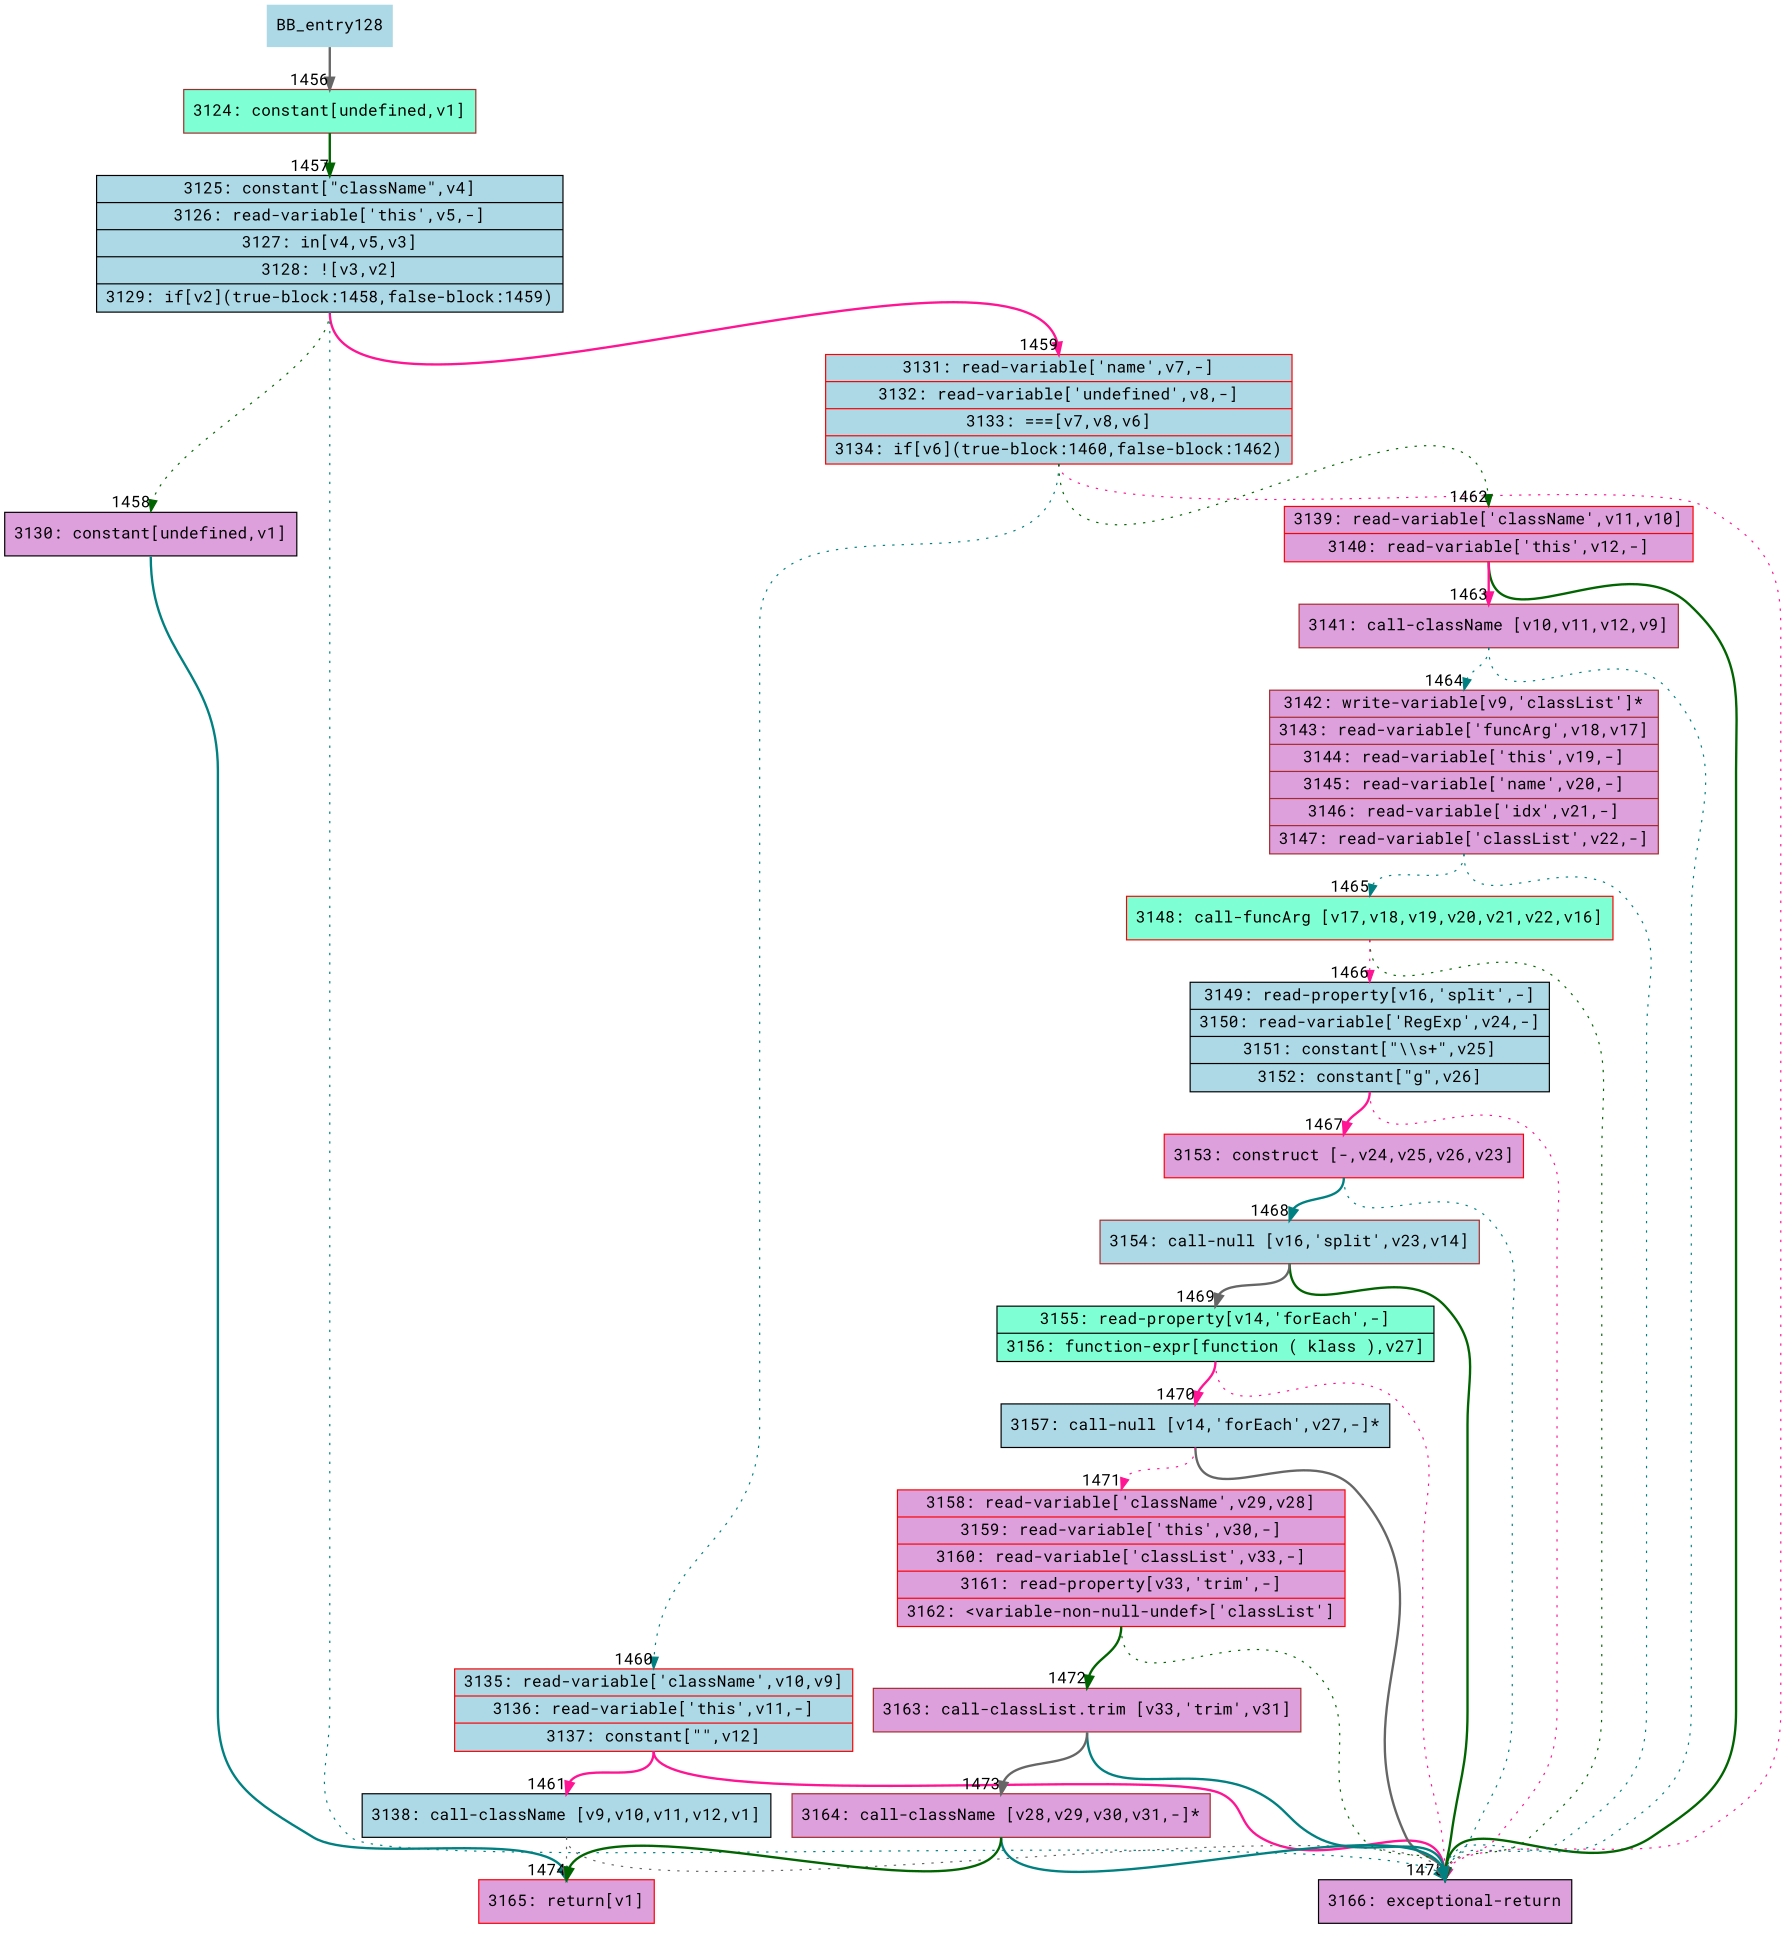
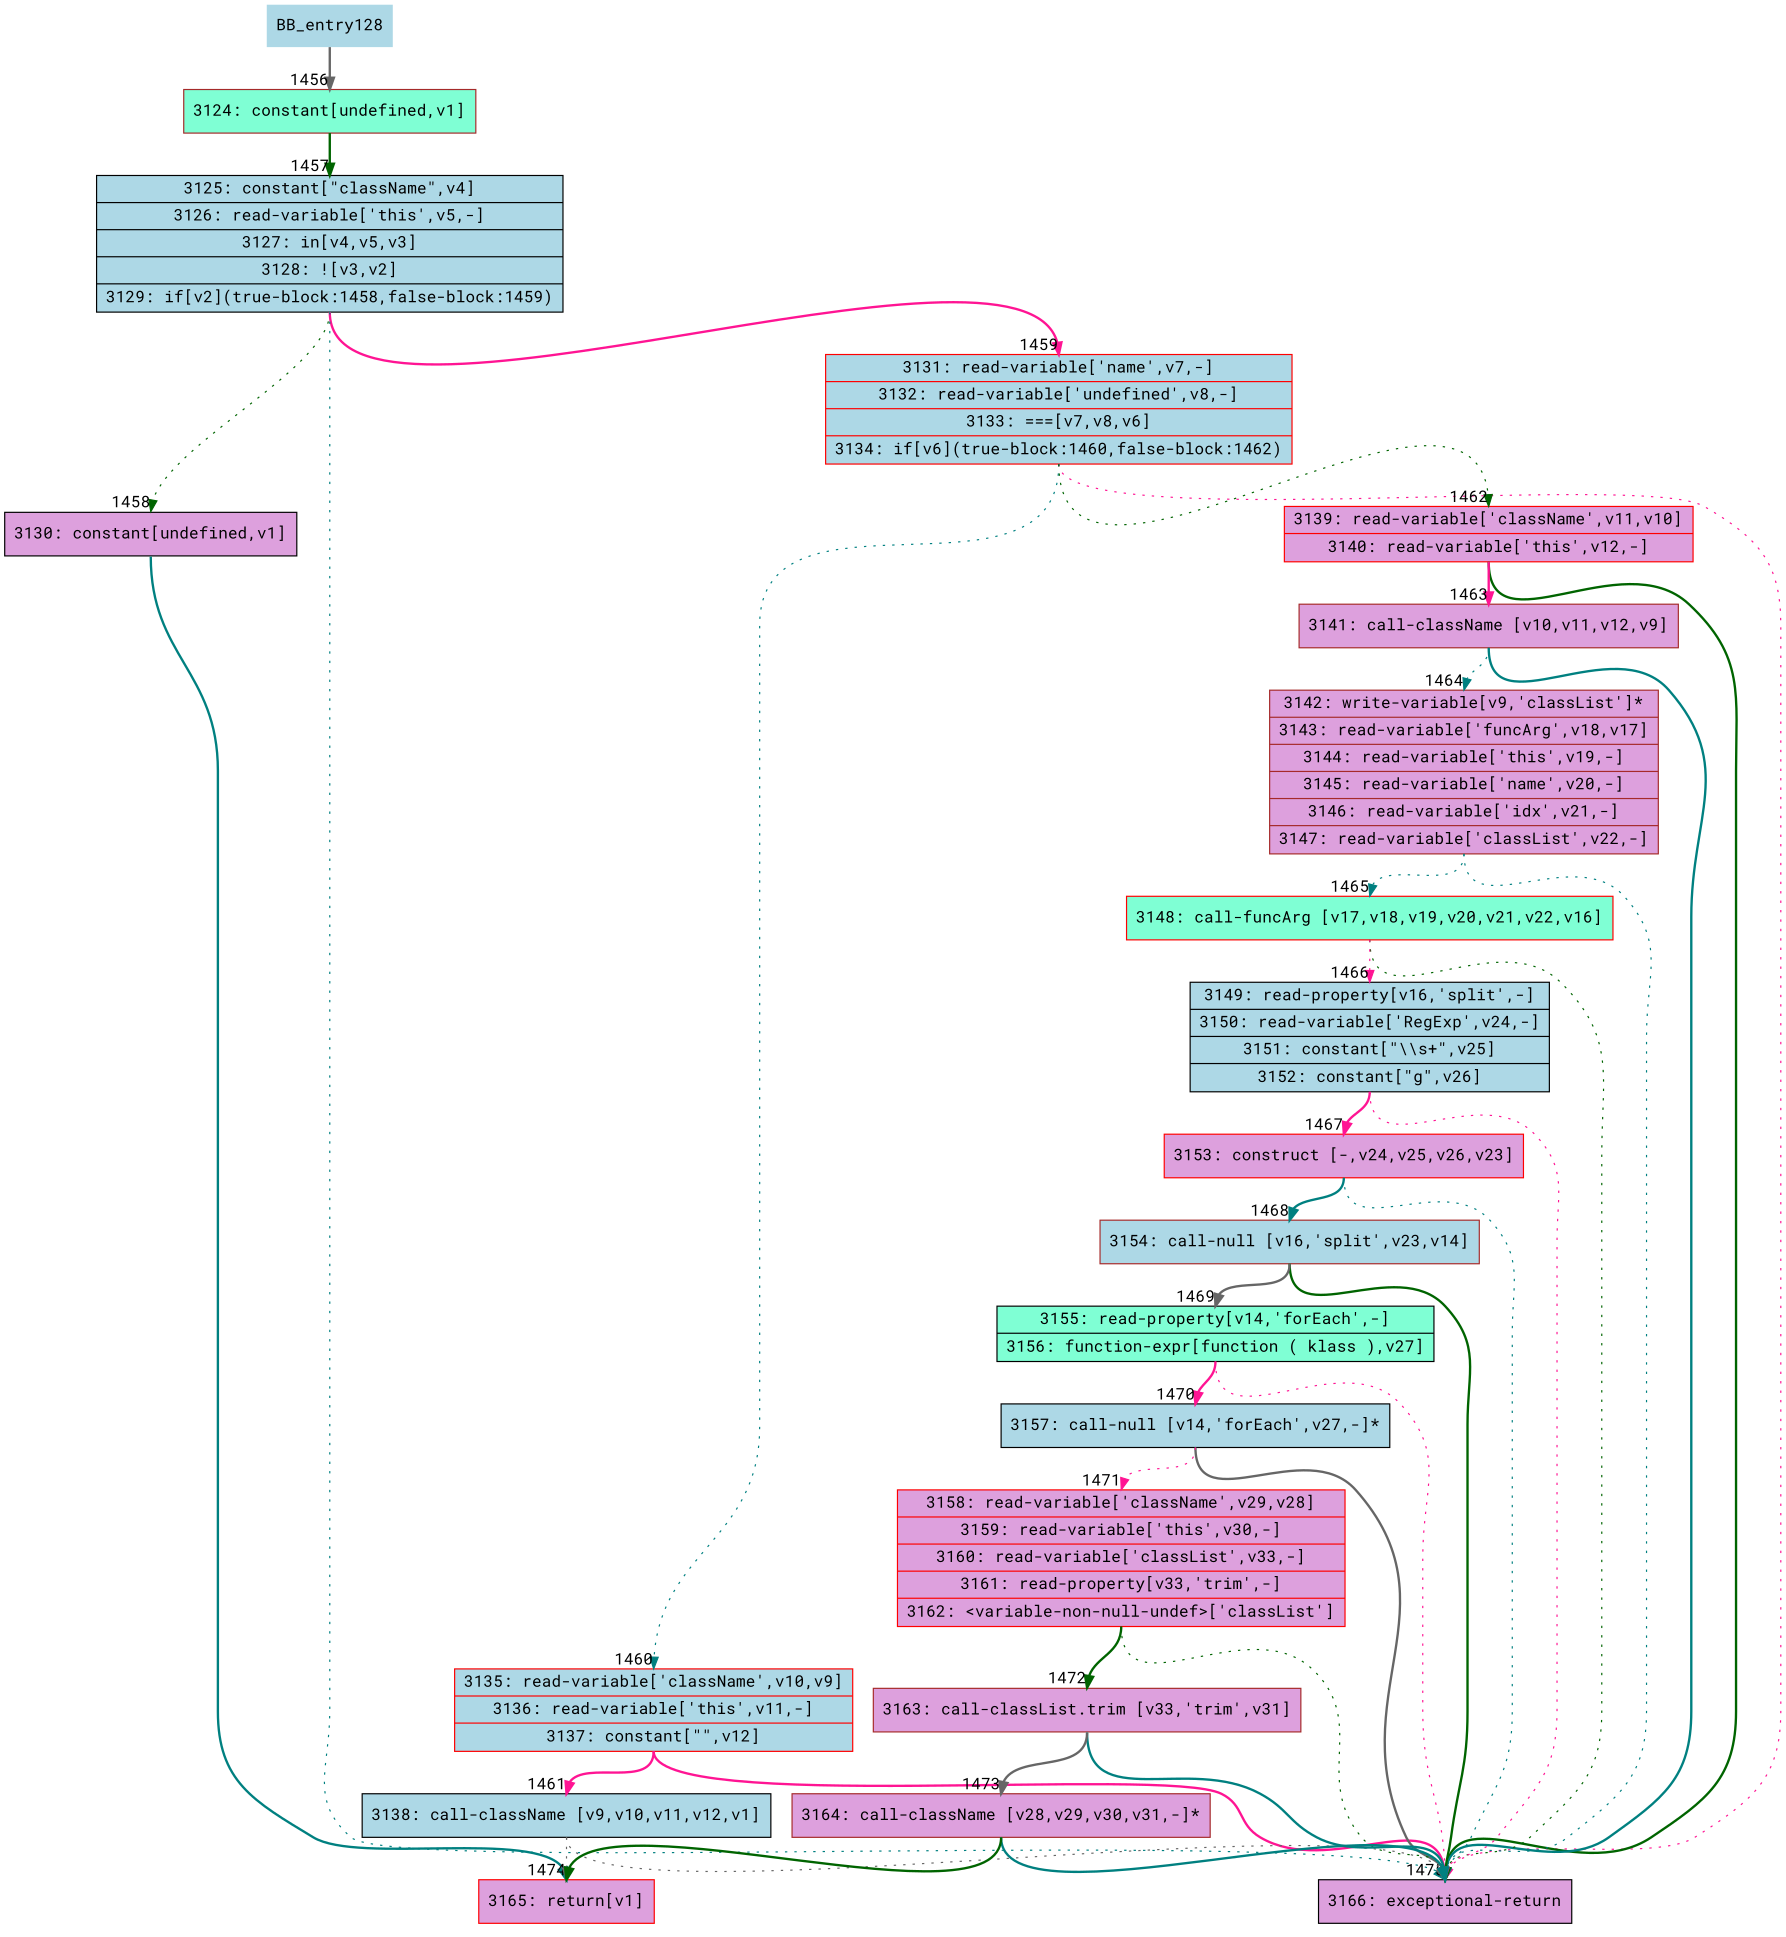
edge "3141: call-className [v10,v11,v12,v9]" -> "3166: exceptional-return": style dotted -> bold
